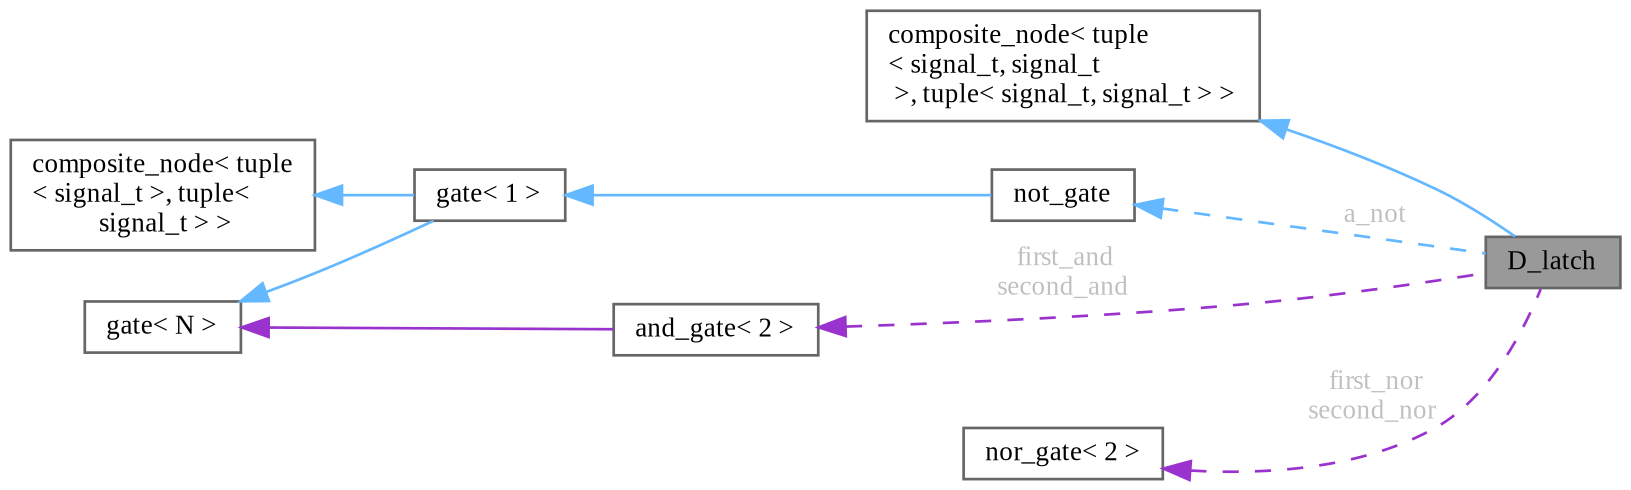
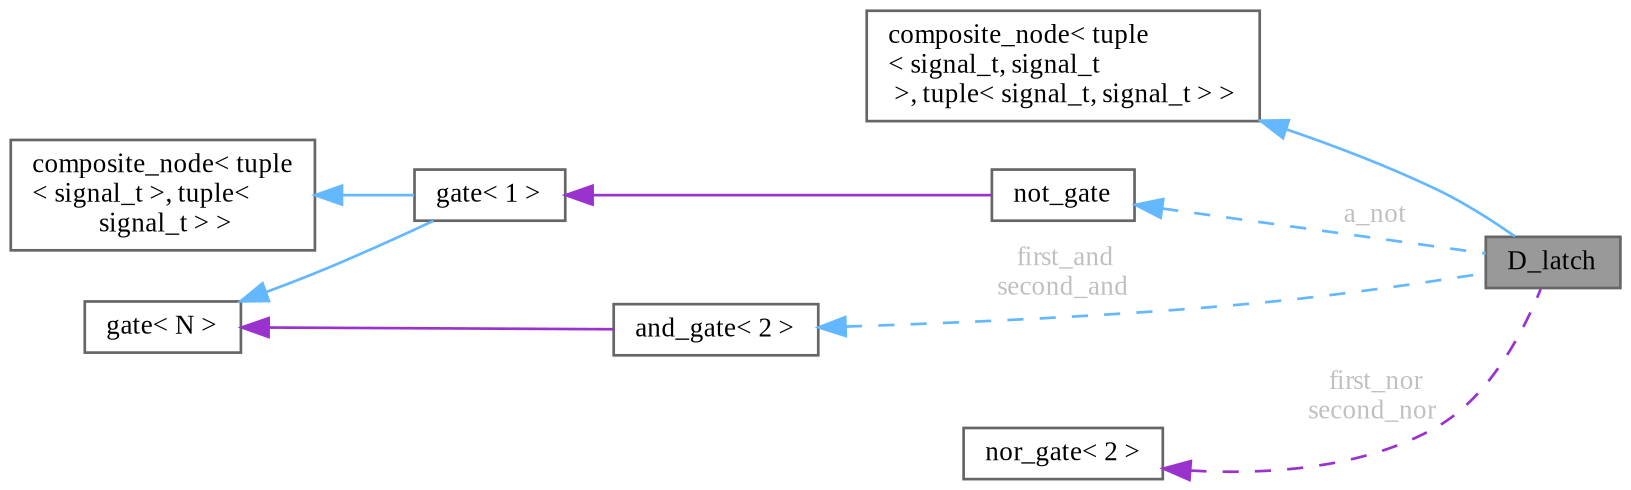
edge "not_gate" -> "gate< 1 >": color steelblue1 -> darkorchid3
edge "D_latch" -> "and_gate< 2 >": color darkorchid3 -> steelblue1
